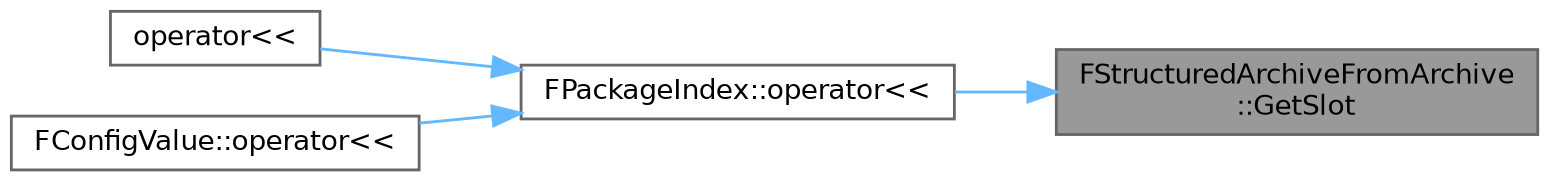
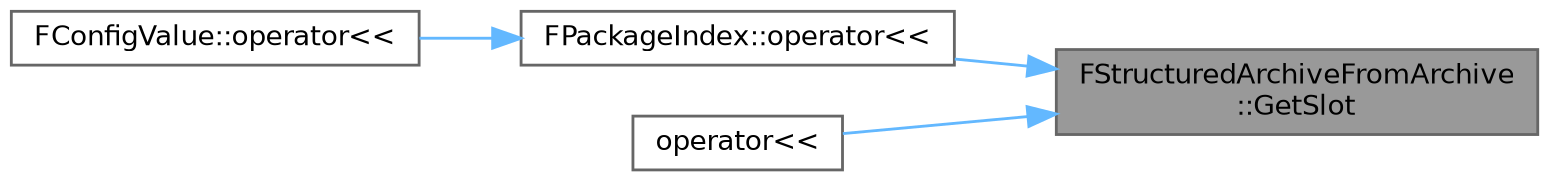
edge "operator<<" -> "FPackageIndex::operator<<": now "operator<<" -> "FStructuredArchiveFromArchive ::GetSlot"
